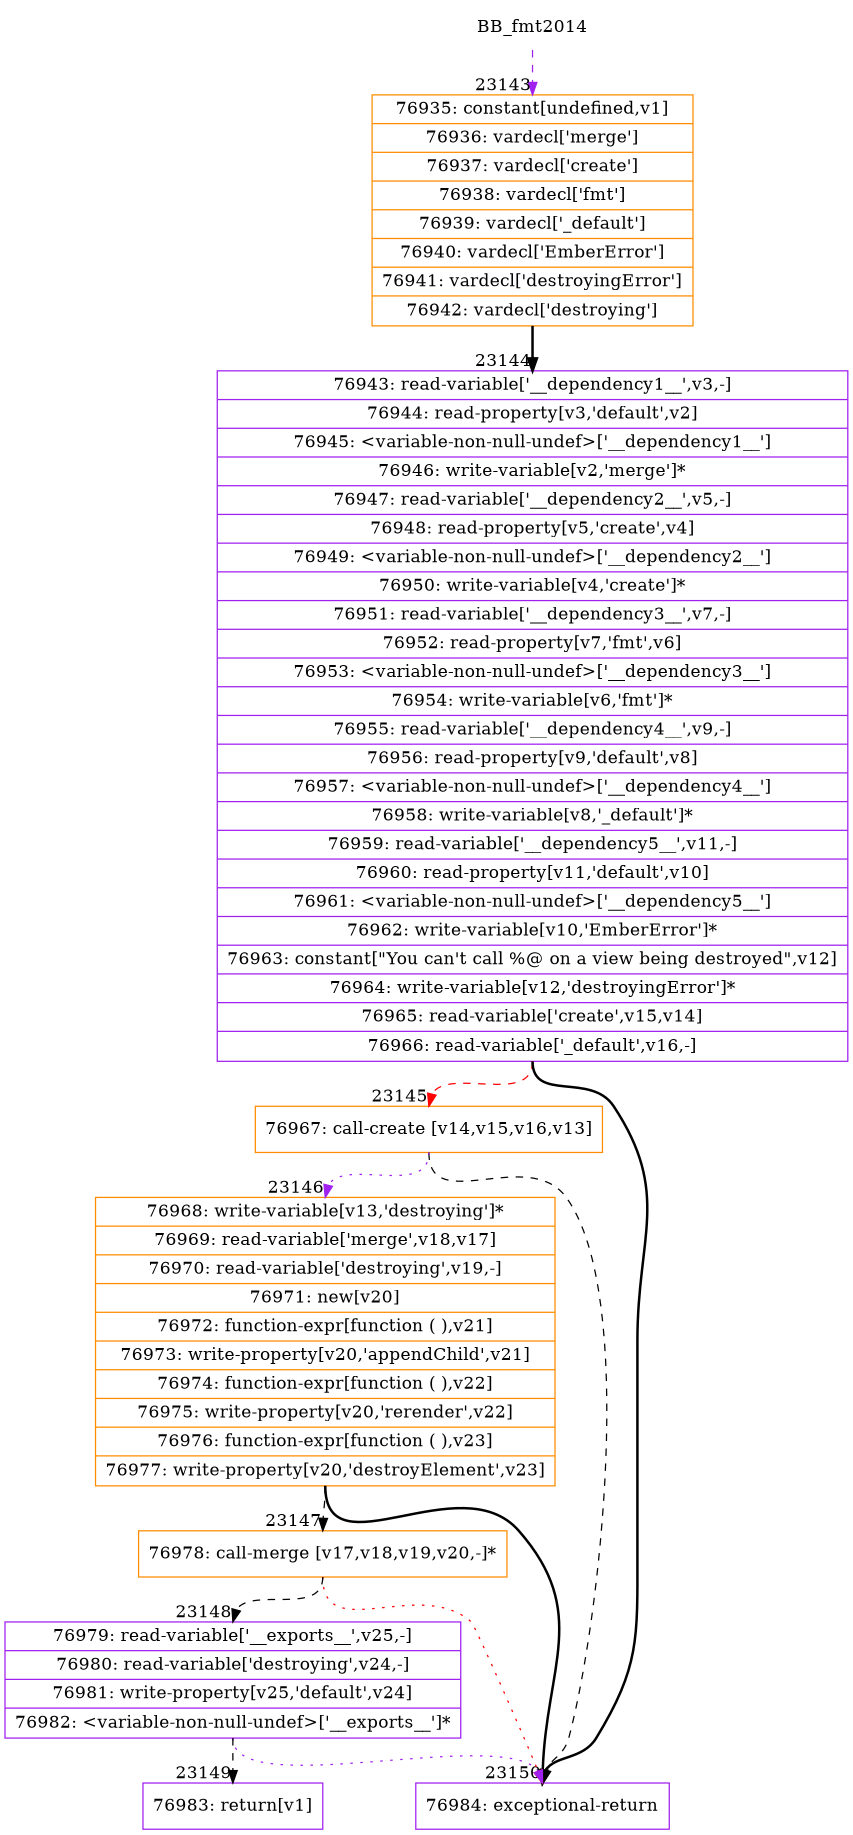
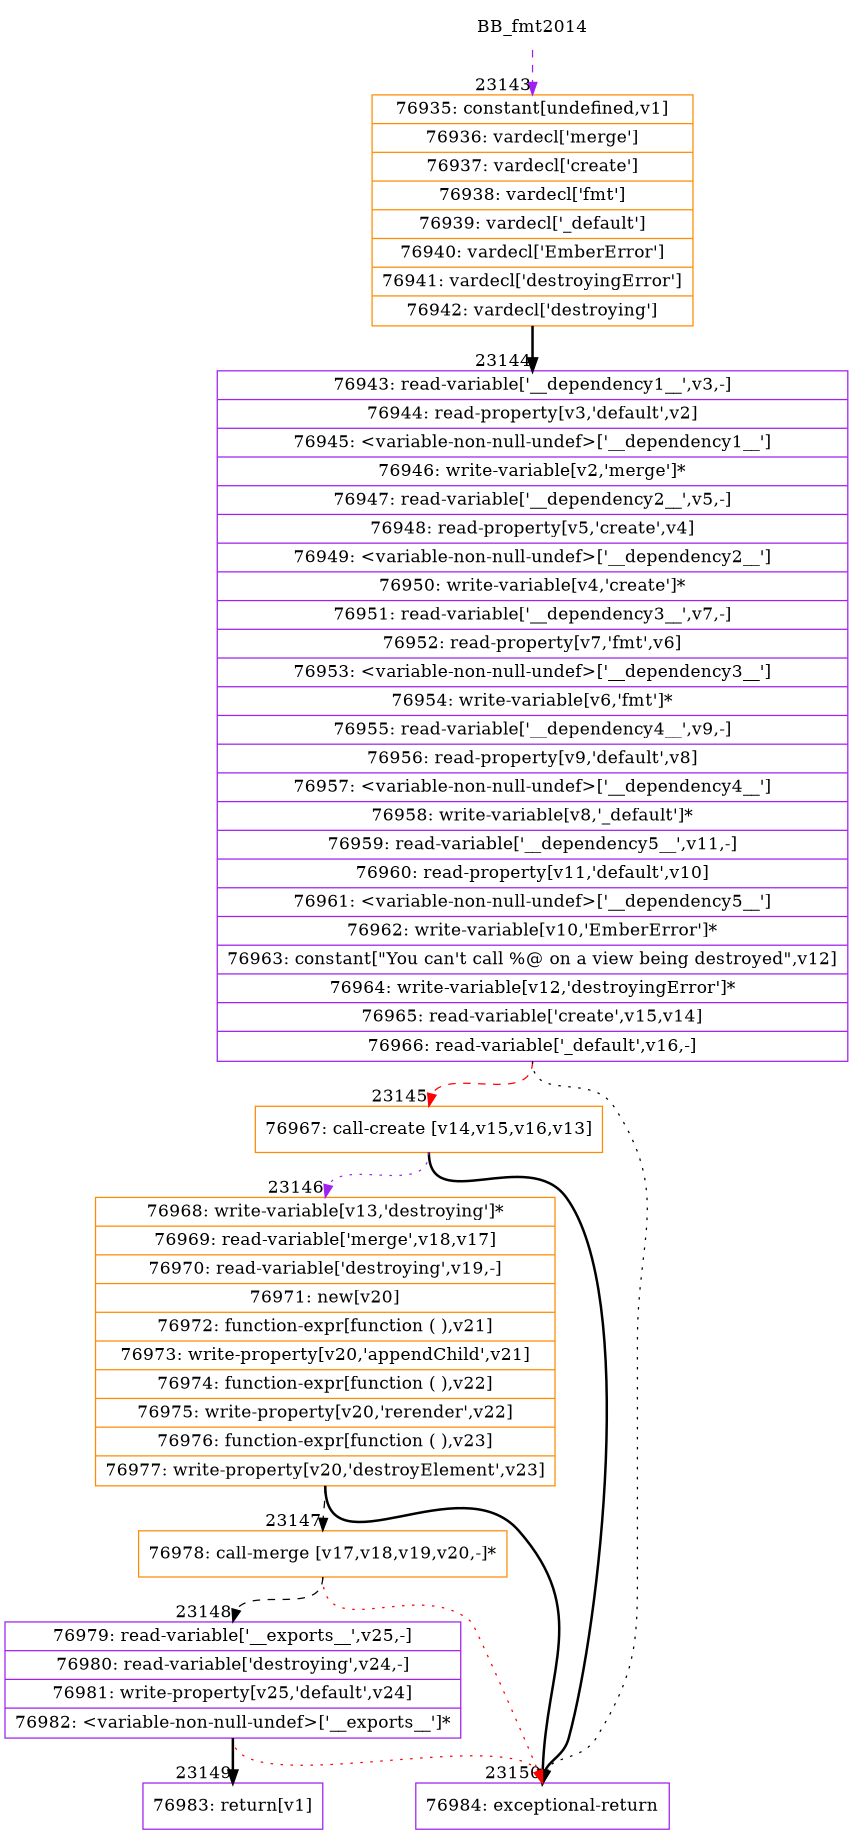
edge "76943: read-variable['__dependency1__',v3,-]" -> "76984: exceptional-return": style bold -> dotted
edge "76967: call-create [v14,v15,v16,v13]" -> "76984: exceptional-return": style dashed -> bold
edge "76979: read-variable['__exports__',v25,-]" -> "76983: return[v1]": style dashed -> bold
edge "76979: read-variable['__exports__',v25,-]" -> "76984: exceptional-return": color purple -> red
